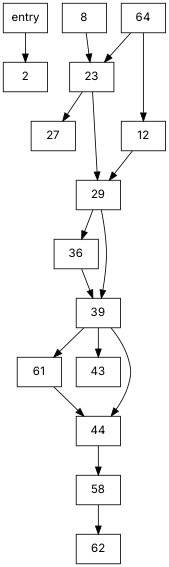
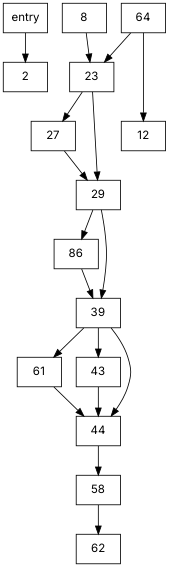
edge "12" -> "29": now "27" -> "29"
node "36": label "36" -> "86"
edge "43" -> "44": added
